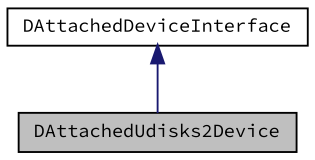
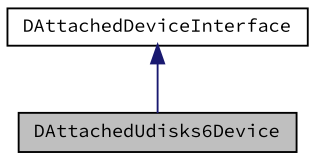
node "DAttachedUdisks2Device": label "DAttachedUdisks2Device" -> "DAttachedUdisks6Device"
